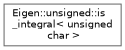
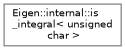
node "Eigen::unsigned::is _integral< unsigned char >": label "Eigen::unsigned::is _integral< unsigned char >" -> "Eigen::internal::is _integral< unsigned char >"
